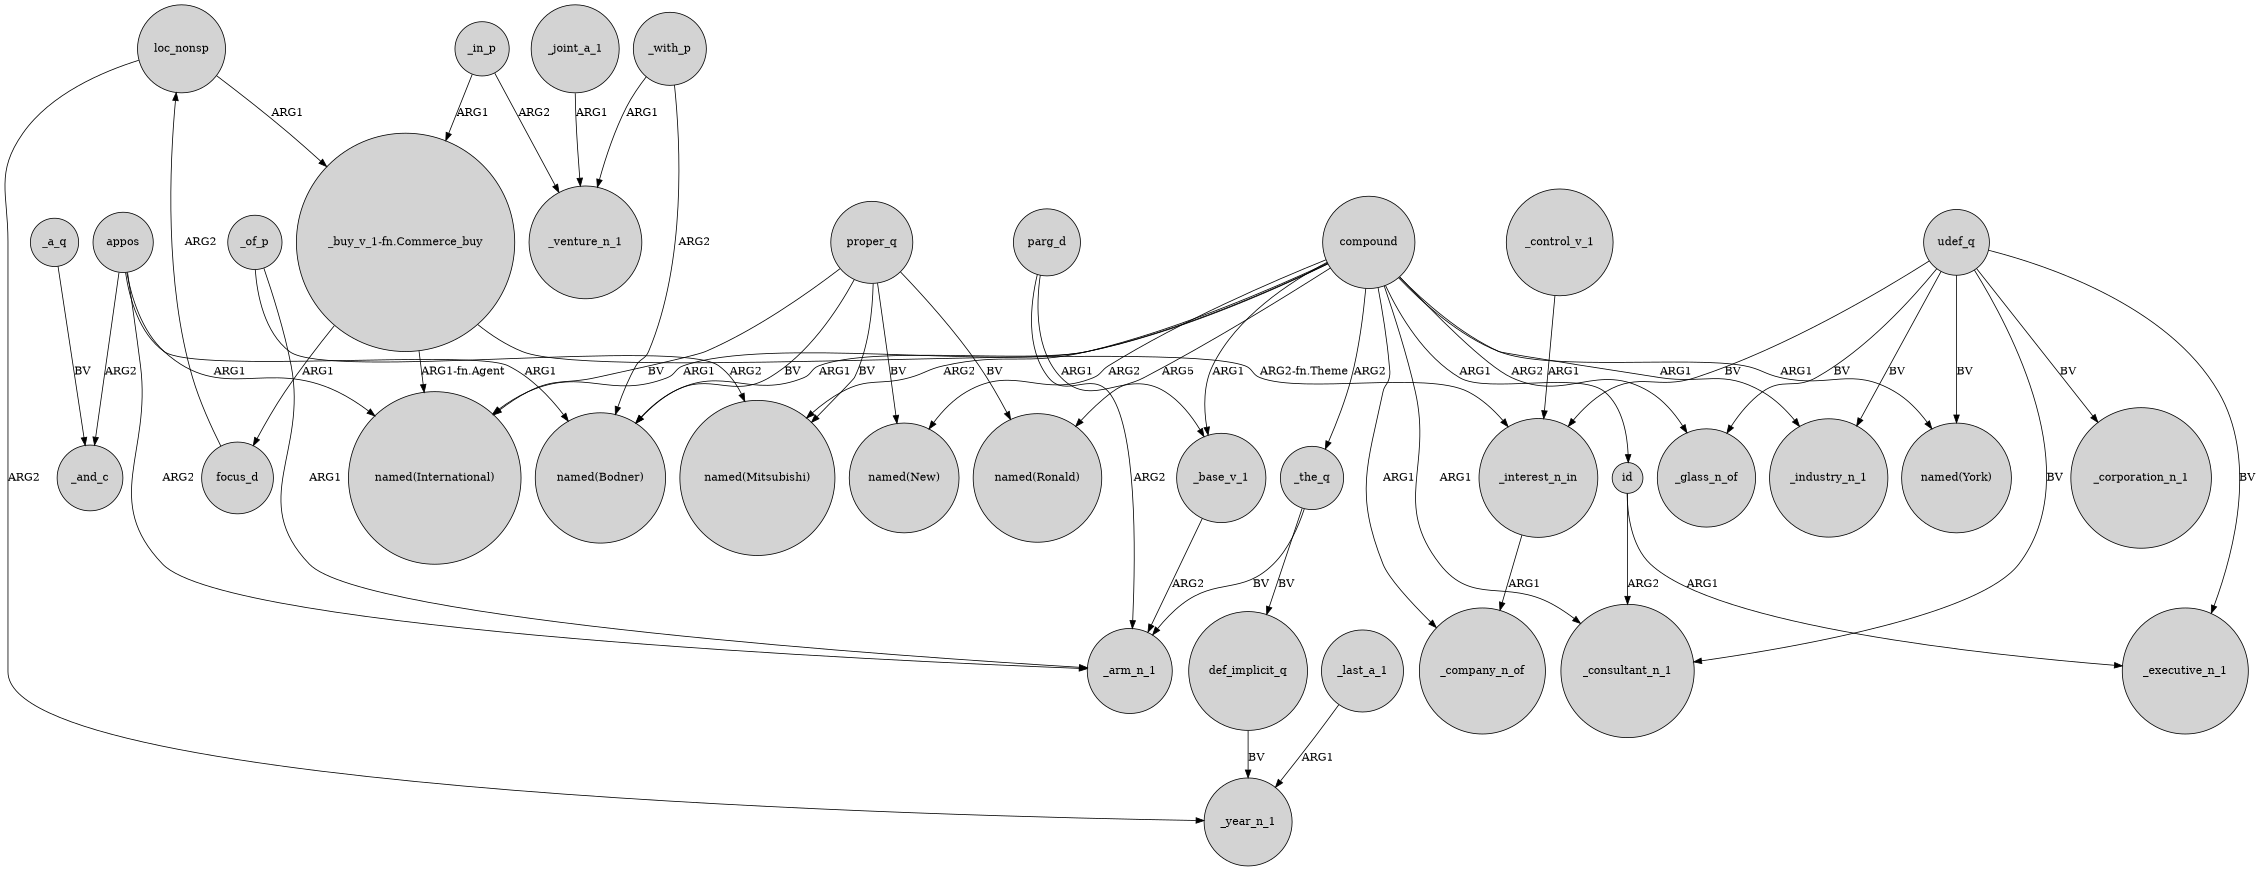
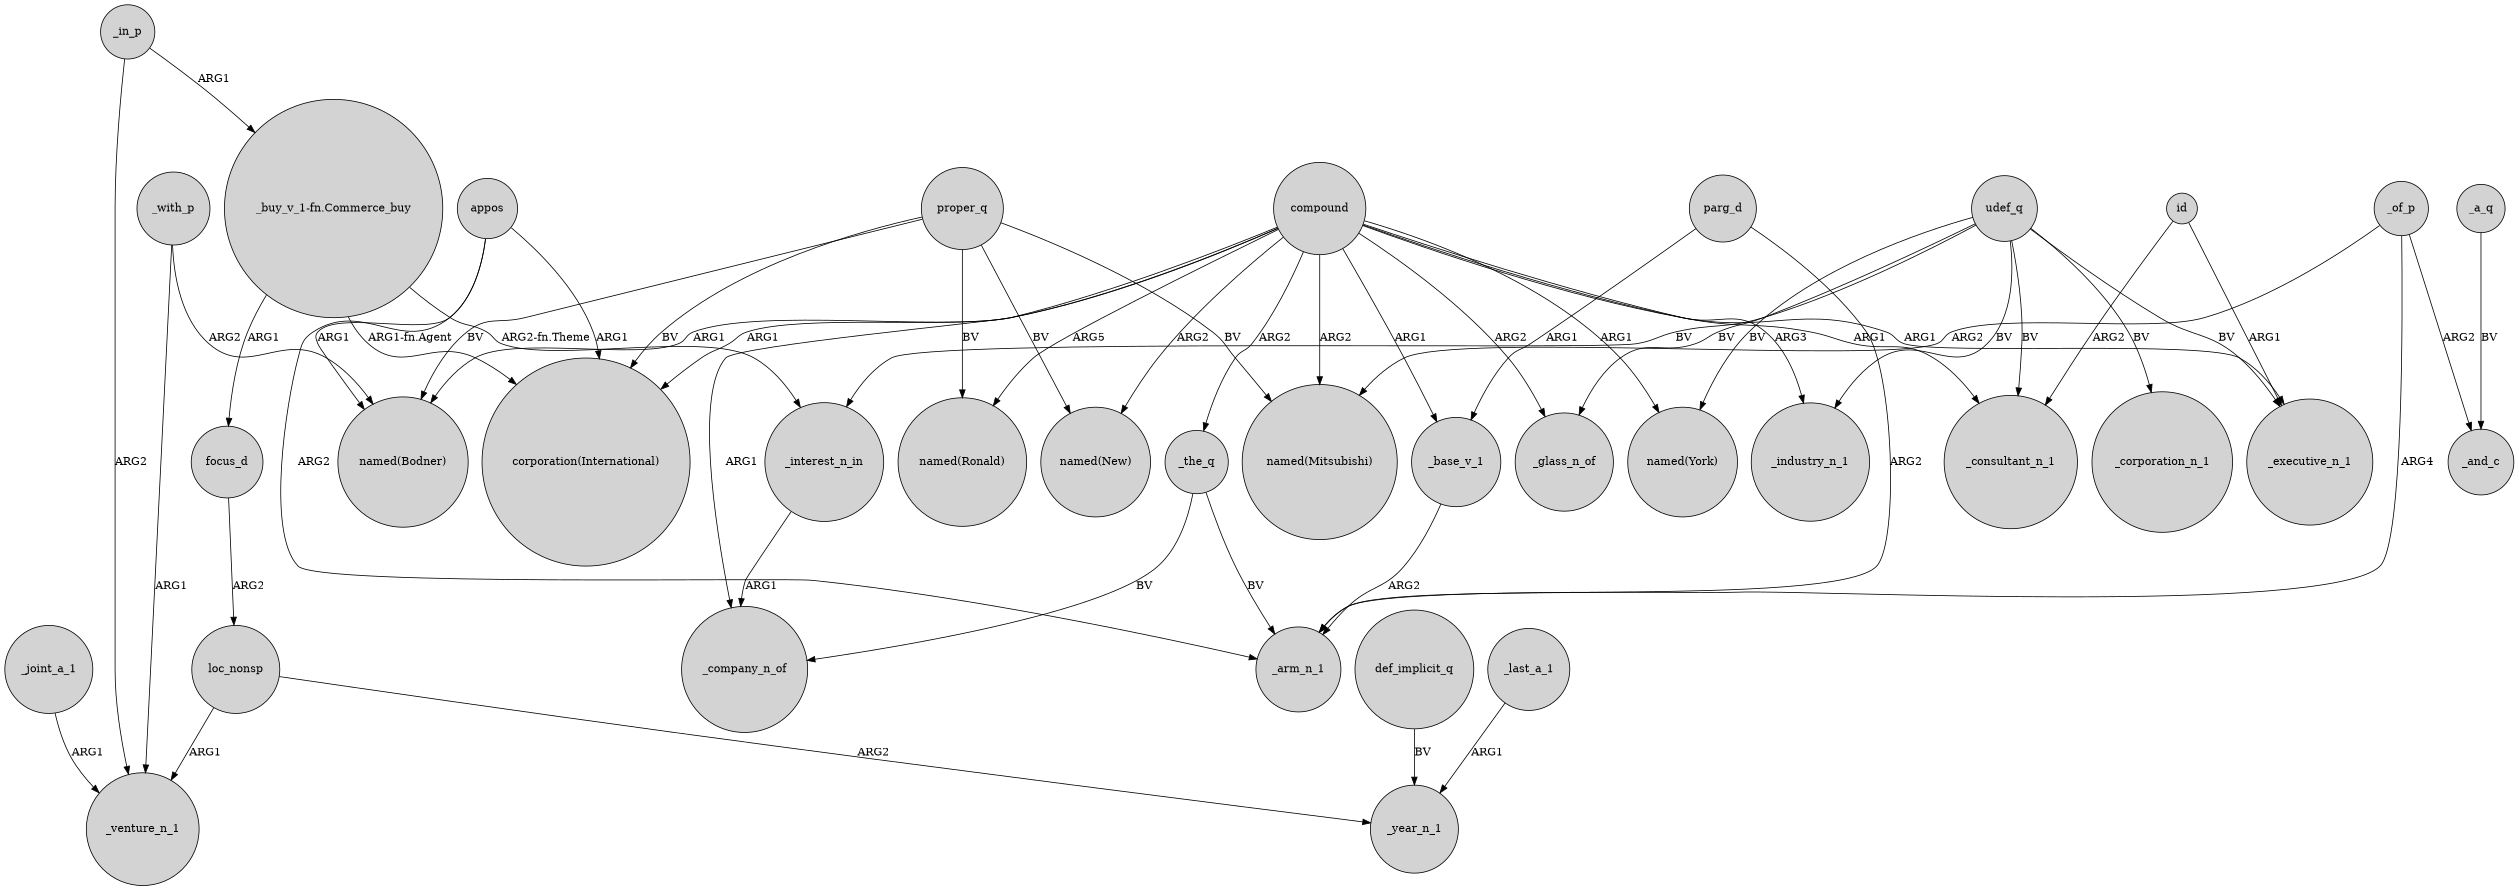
edge "loc_nonsp" -> "_buy_v_1-fn.Commerce_buy": now "loc_nonsp" -> "_venture_n_1"
node "_control_v_1": removed
edge "appos" -> "_and_c": now "_of_p" -> "_and_c"
edge "compound" -> "_industry_n_1": label "ARG1" -> "ARG3"
edge "compound" -> "id": now "compound" -> "_executive_n_1"
edge "_of_p" -> "_arm_n_1": label "ARG1" -> "ARG4"
node "named(International)": label "named(International)" -> "corporation(International)"
edge "_the_q" -> "def_implicit_q": now "_the_q" -> "_company_n_of"
